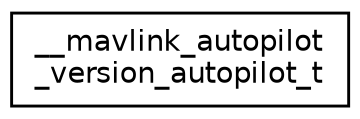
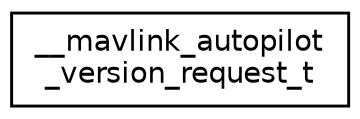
node "__mavlink_autopilot _version_autopilot_t": label "__mavlink_autopilot _version_autopilot_t" -> "__mavlink_autopilot _version_request_t"
